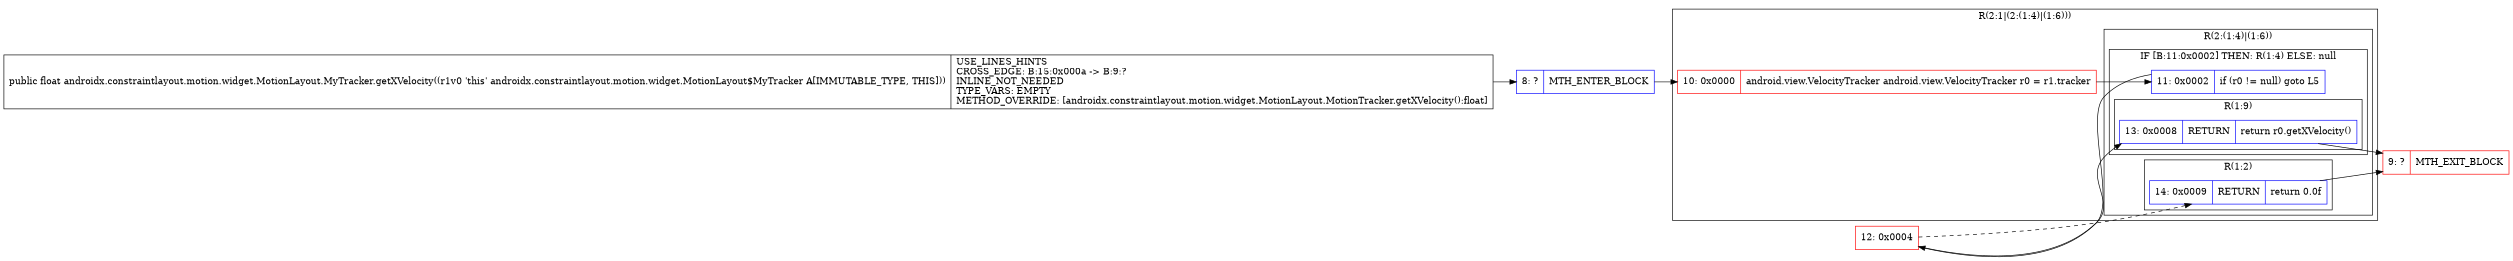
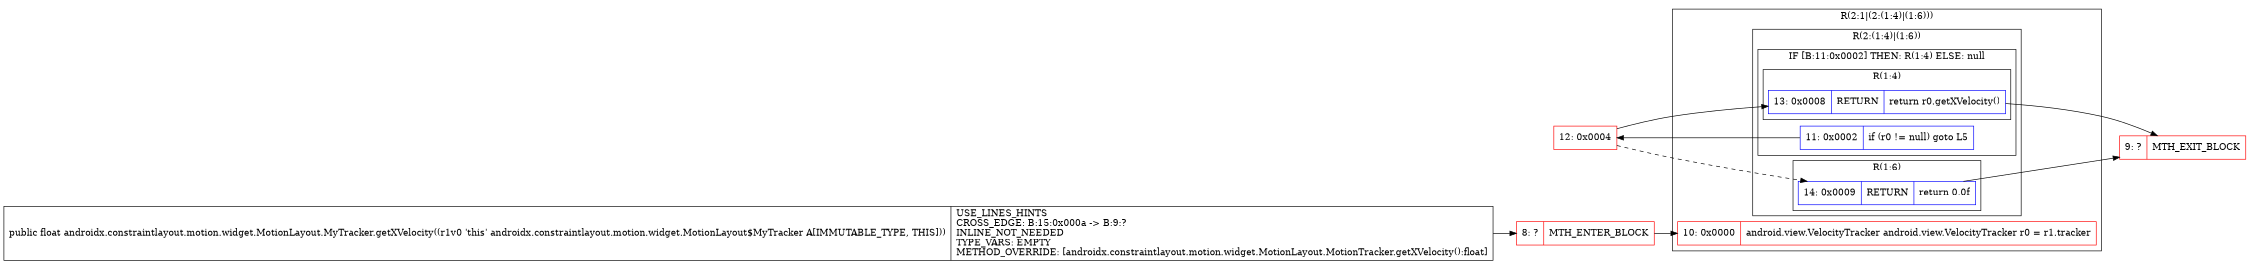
node "8: ?": color blue -> red
edge "10: 0x0000" -> "11: 0x0002": removed
cluster "R(1:9)": label "R(1:9)" -> "R(1:4)"
cluster "R(1:2)": label "R(1:2)" -> "R(1:6)"
